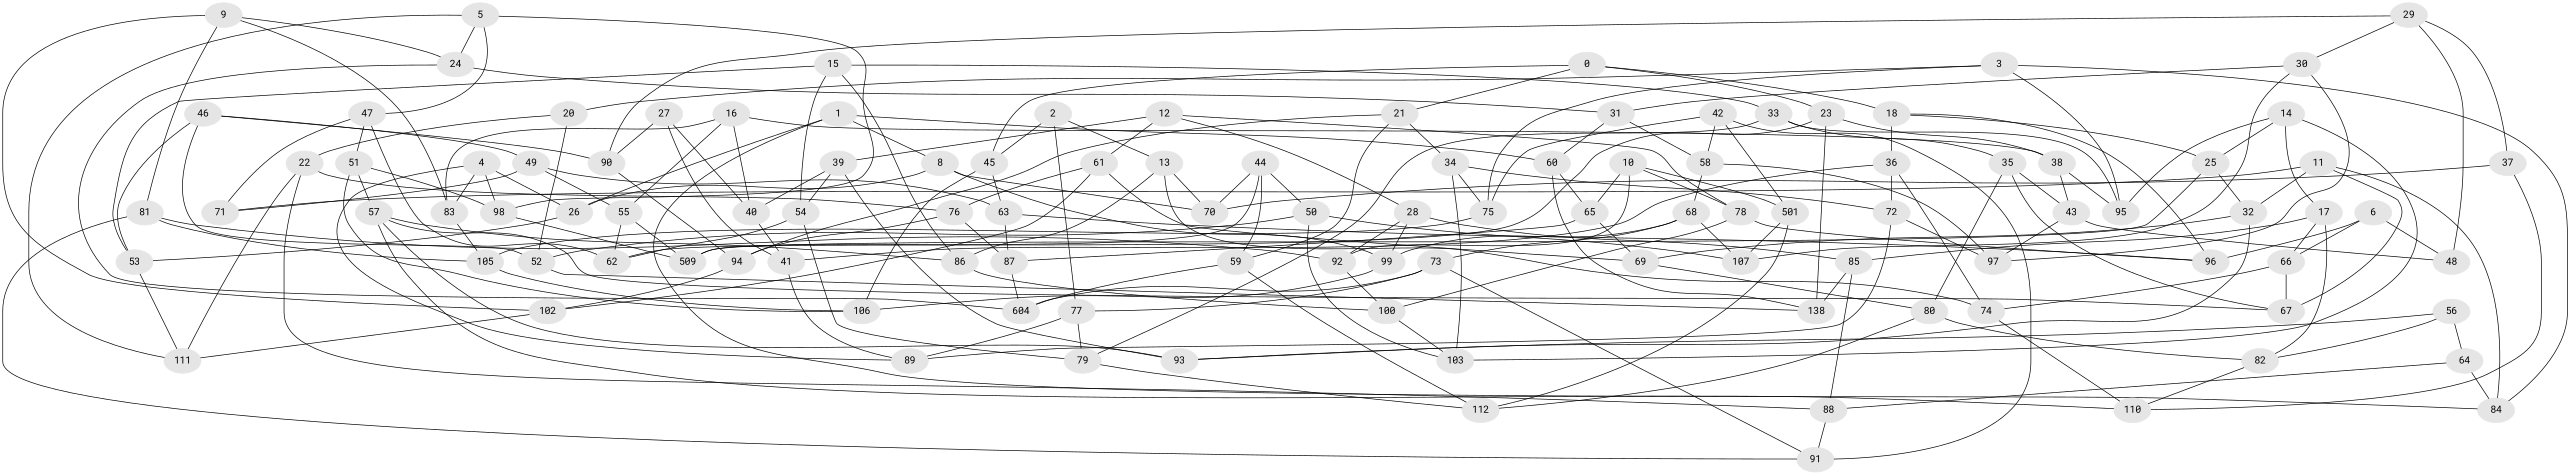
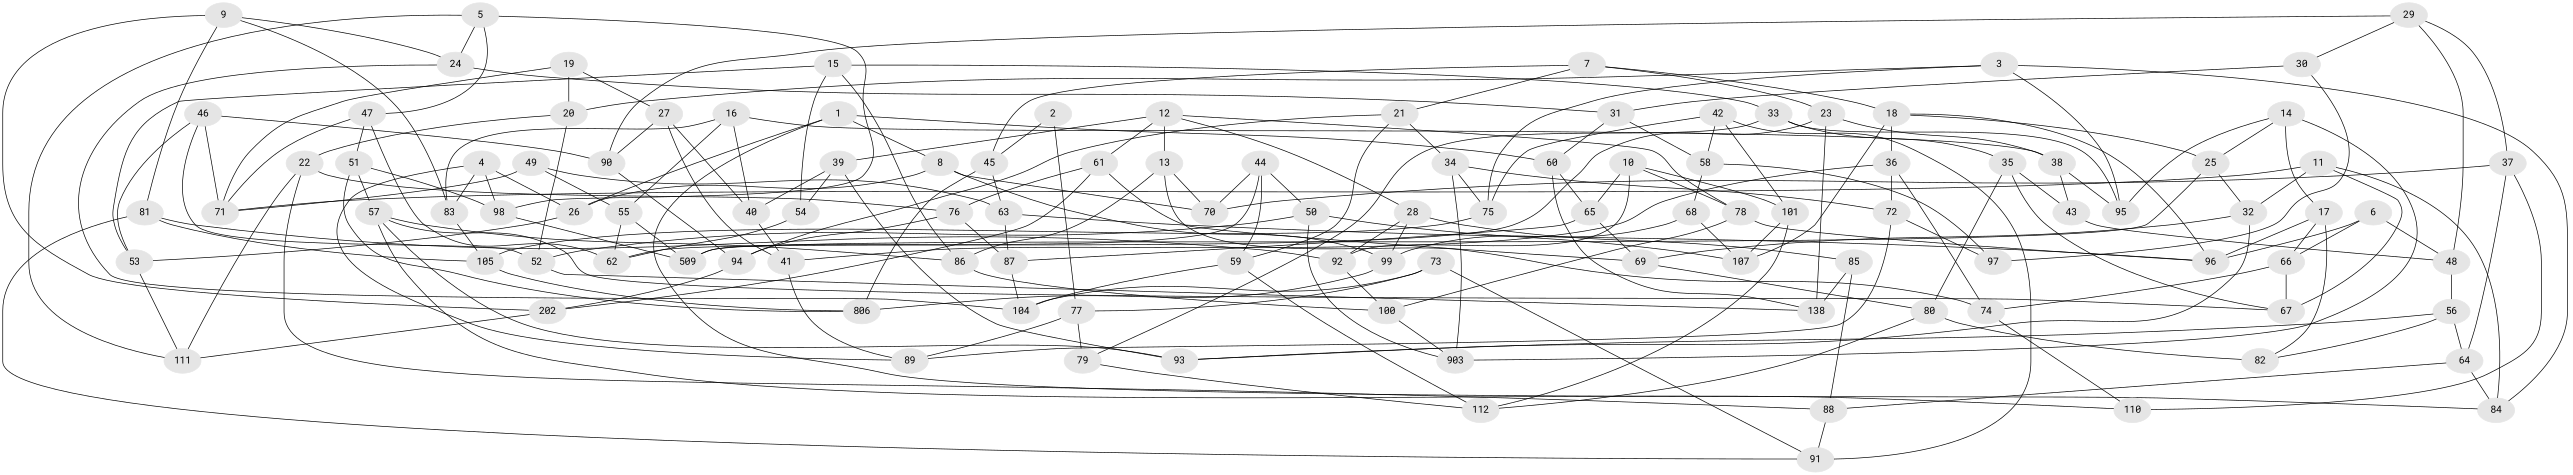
node "19": added
node "0": label "0" -> "7"
edge "46" -- "49": now "46" -- "71"
edge "2" -- "13": now "12" -- "13"
node "501": label "501" -> "101"
edge "43" -- "97": removed
edge "30" -- "107": now "18" -- "107"
edge "68" -- "73": removed
edge "17" -- "85": now "17" -- "96"
edge "37" -- "64": added
edge "48" -- "56": added
node "102": label "102" -> "202"
node "106": label "106" -> "806"
node "604": label "604" -> "104"
edge "54" -- "79": removed
node "103": label "103" -> "903"
edge "82" -- "110": removed
